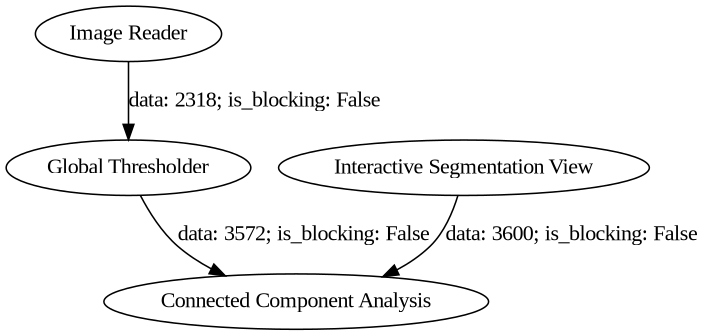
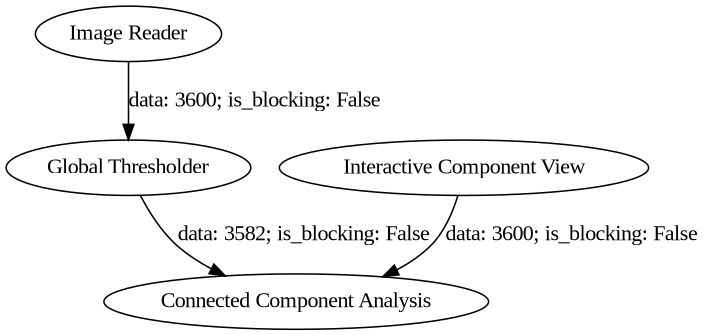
edge "Image Reader" -> "Global Thresholder": label "data: 2318; is_blocking: False" -> "data: 3600; is_blocking: False"
node "Interactive Segmentation View": label "Interactive Segmentation View" -> "Interactive Component View"
edge "Global Thresholder" -> "Connected Component Analysis": label "data: 3572; is_blocking: False" -> "data: 3582; is_blocking: False"
